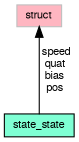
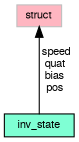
node "state_state": label "state_state" -> "inv_state"
